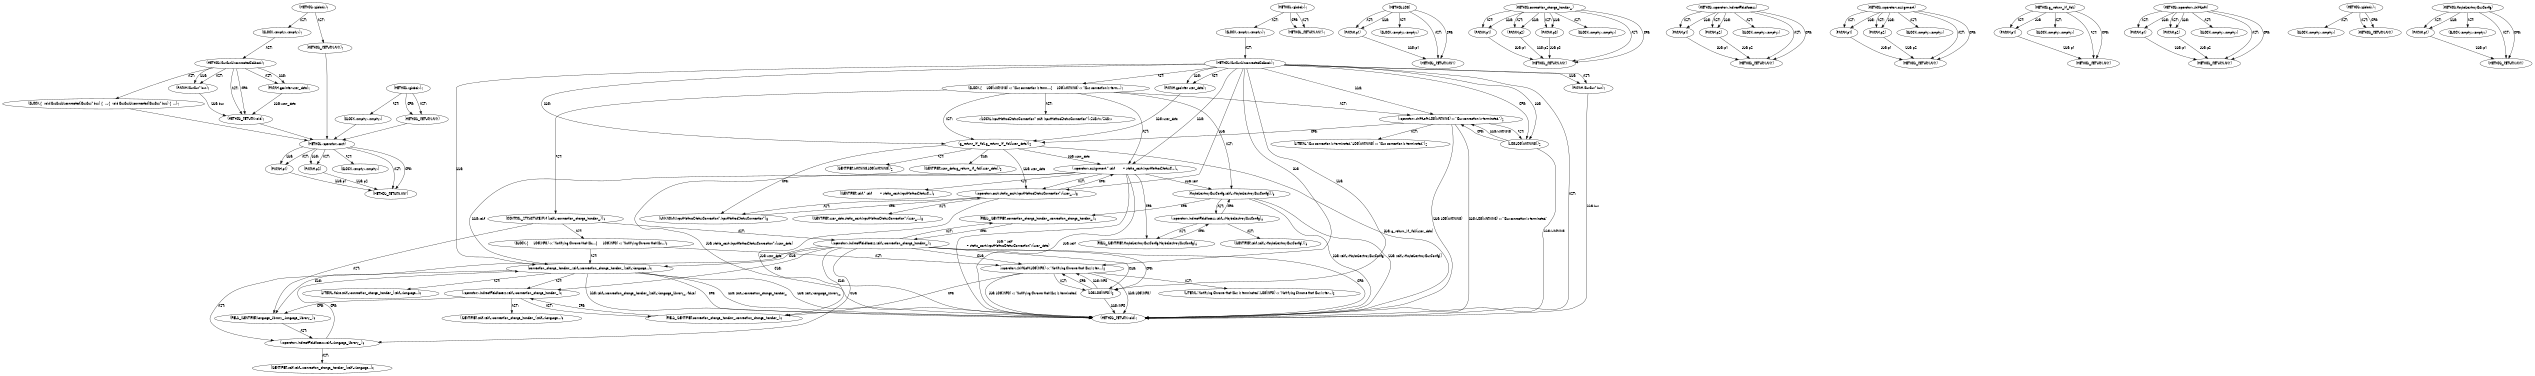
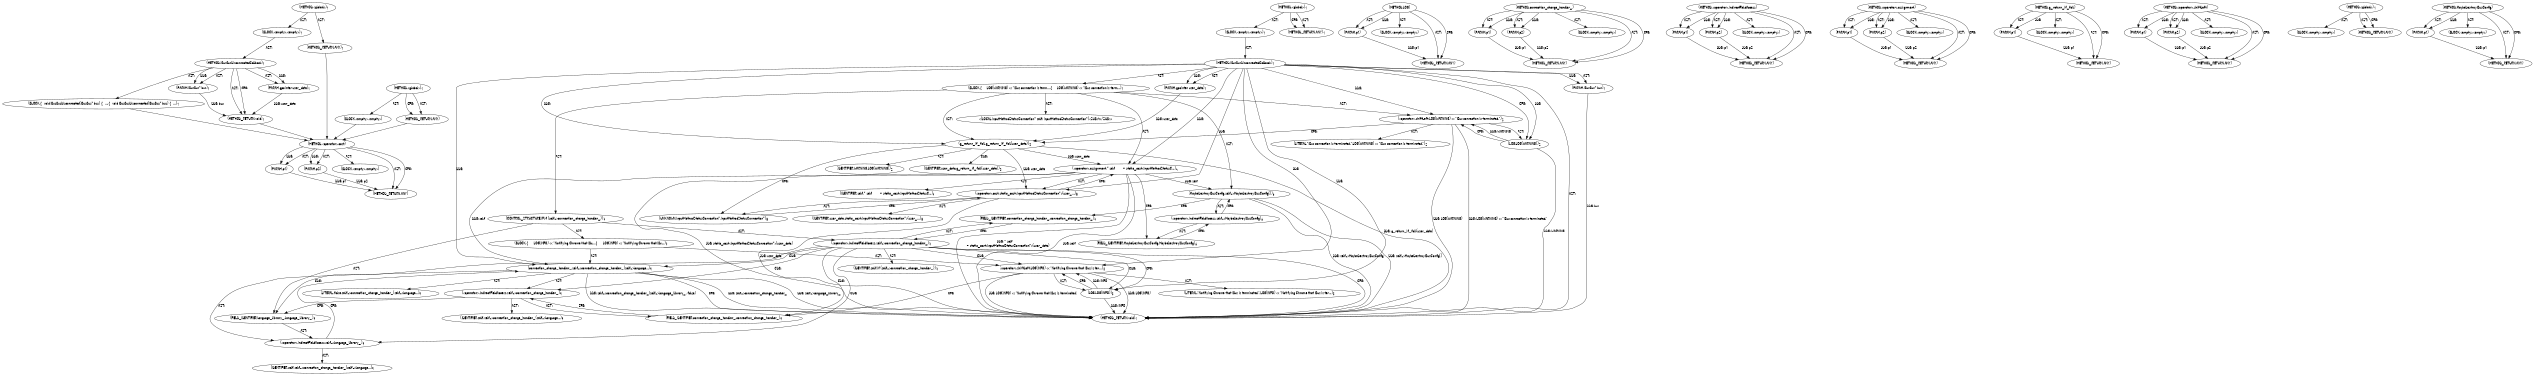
node "(PARAM,p3)": removed
node "(IDENTIFIER,self,self->MaybeDestroyIBusConfig())": removed
node "(IDENTIFIER,self,if (self->connection_change_handler_))": added
